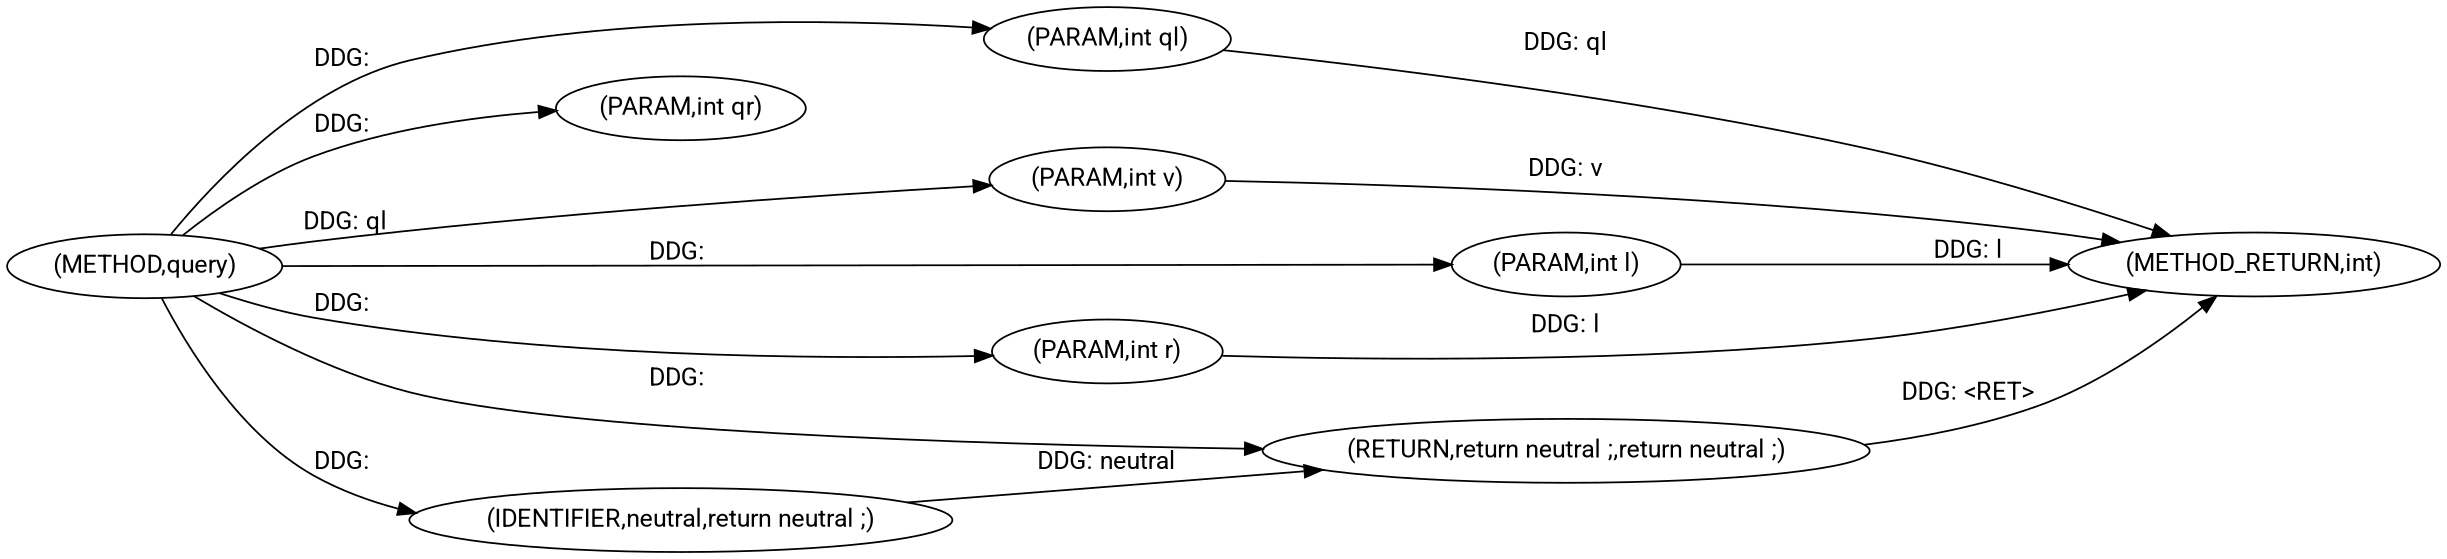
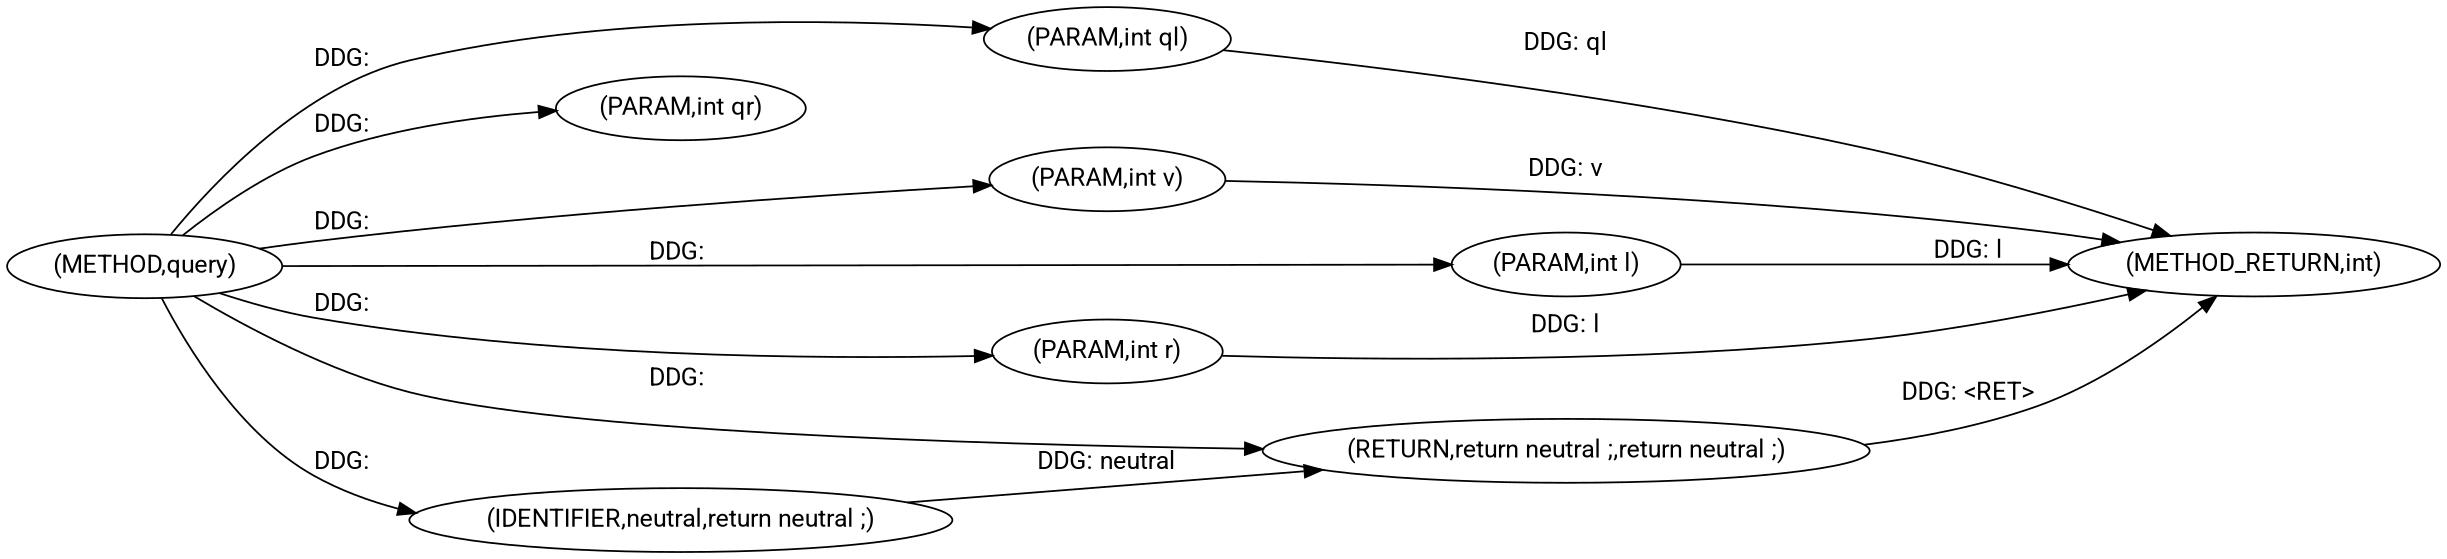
edge "(METHOD,query)" -> "(PARAM,int v)": label "DDG: ql" -> "DDG: "
